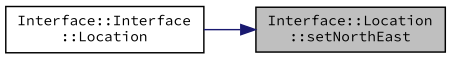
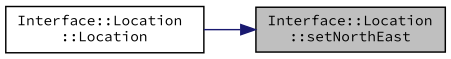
node "Interface::Interface ::Location": label "Interface::Interface ::Location" -> "Interface::Location ::Location"
